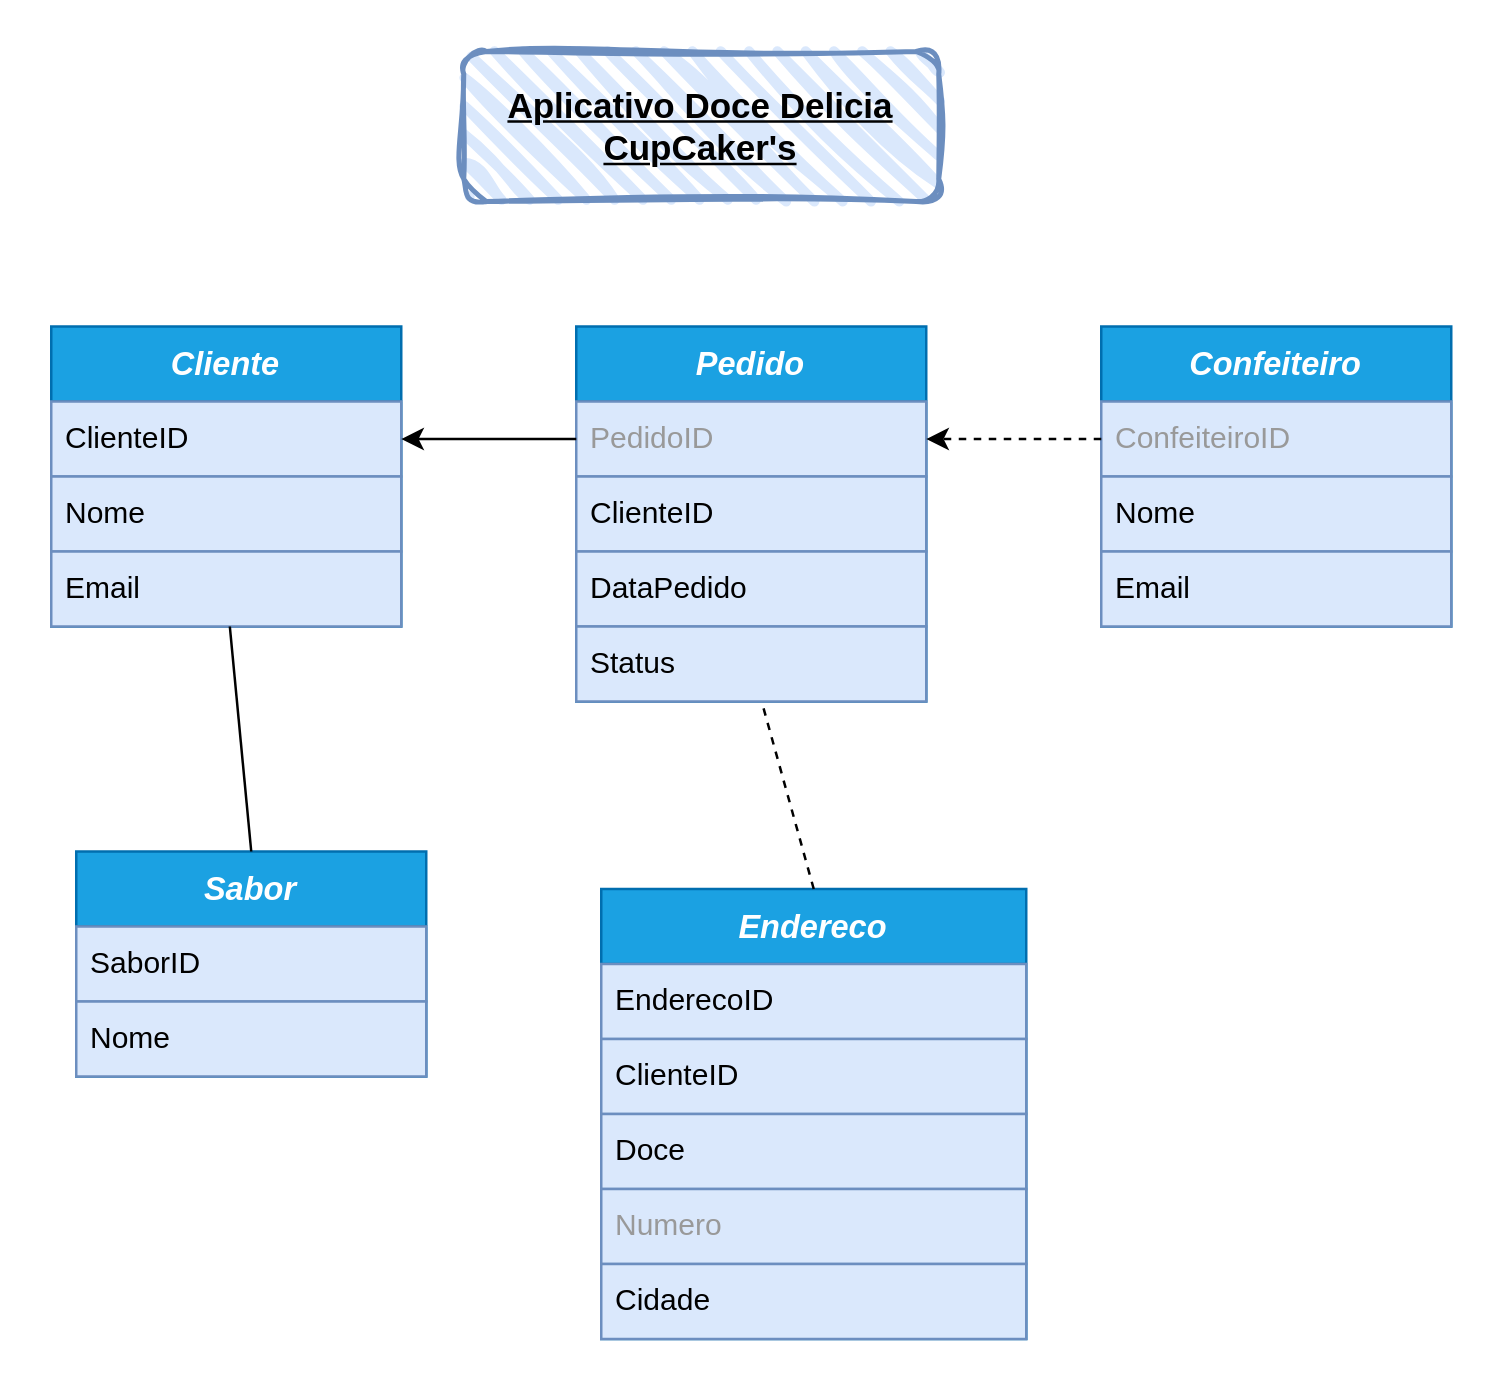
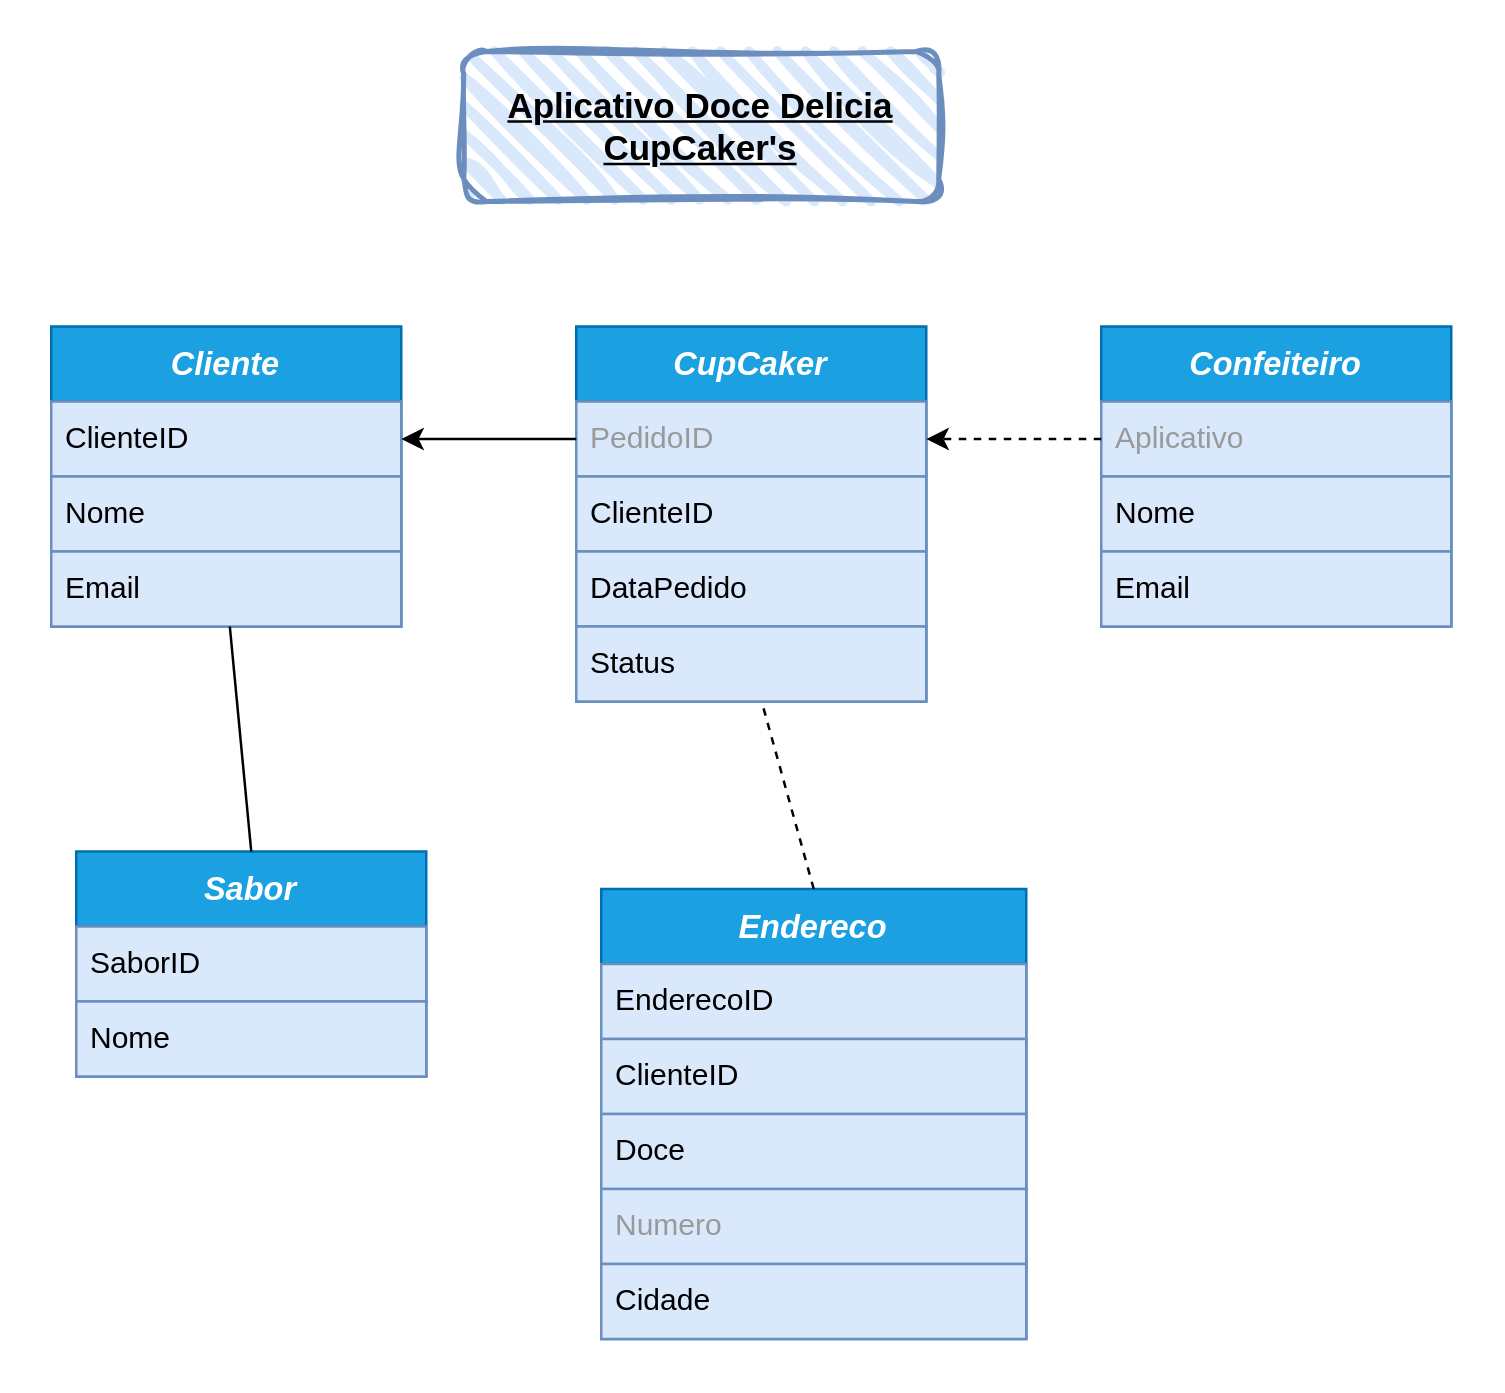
node "Pedido": label "Pedido" -> "CupCaker"
node "ConfeiteiroID": label "ConfeiteiroID" -> "Aplicativo"
